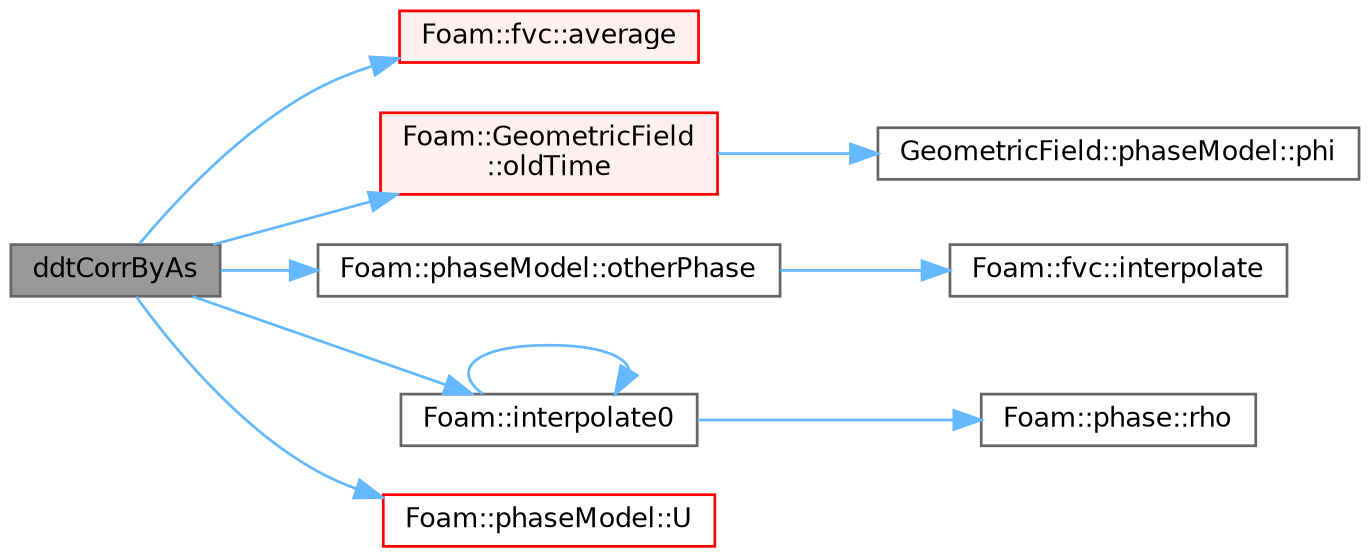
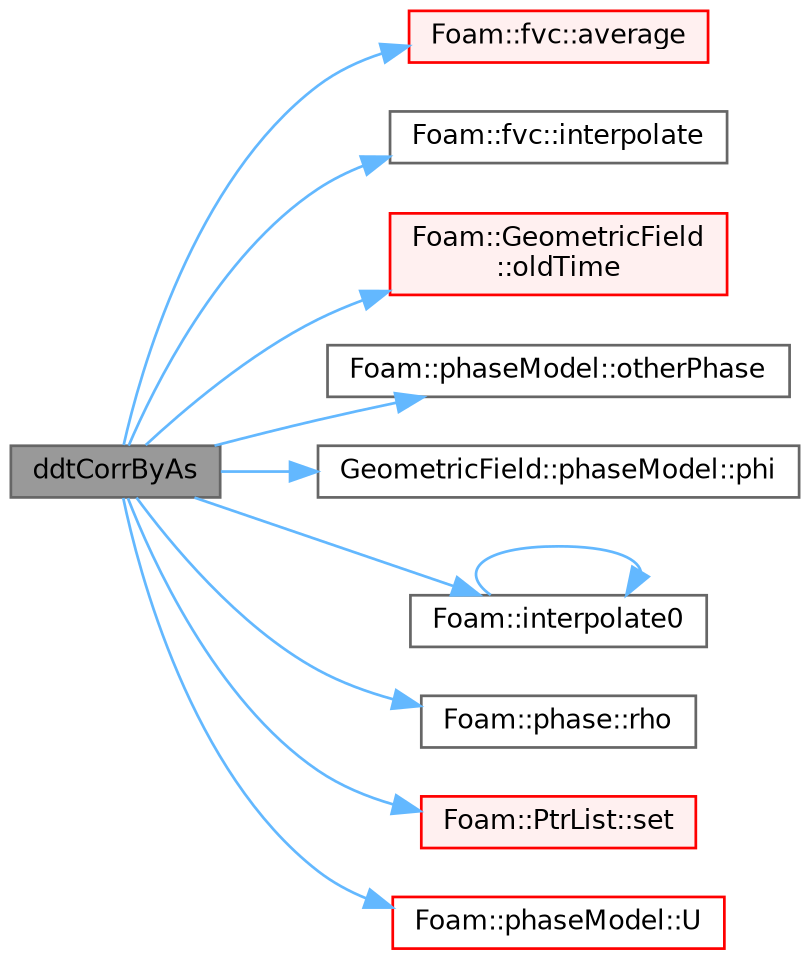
edge "Foam::GeometricField ::oldTime" -> "GeometricField::phaseModel::phi": now "ddtCorrByAs" -> "GeometricField::phaseModel::phi"
edge "Foam::phaseModel::otherPhase" -> "Foam::fvc::interpolate": now "ddtCorrByAs" -> "Foam::fvc::interpolate"
edge "Foam::interpolate0" -> "Foam::phase::rho": now "ddtCorrByAs" -> "Foam::phase::rho"
node "Foam::PtrList::set": added
